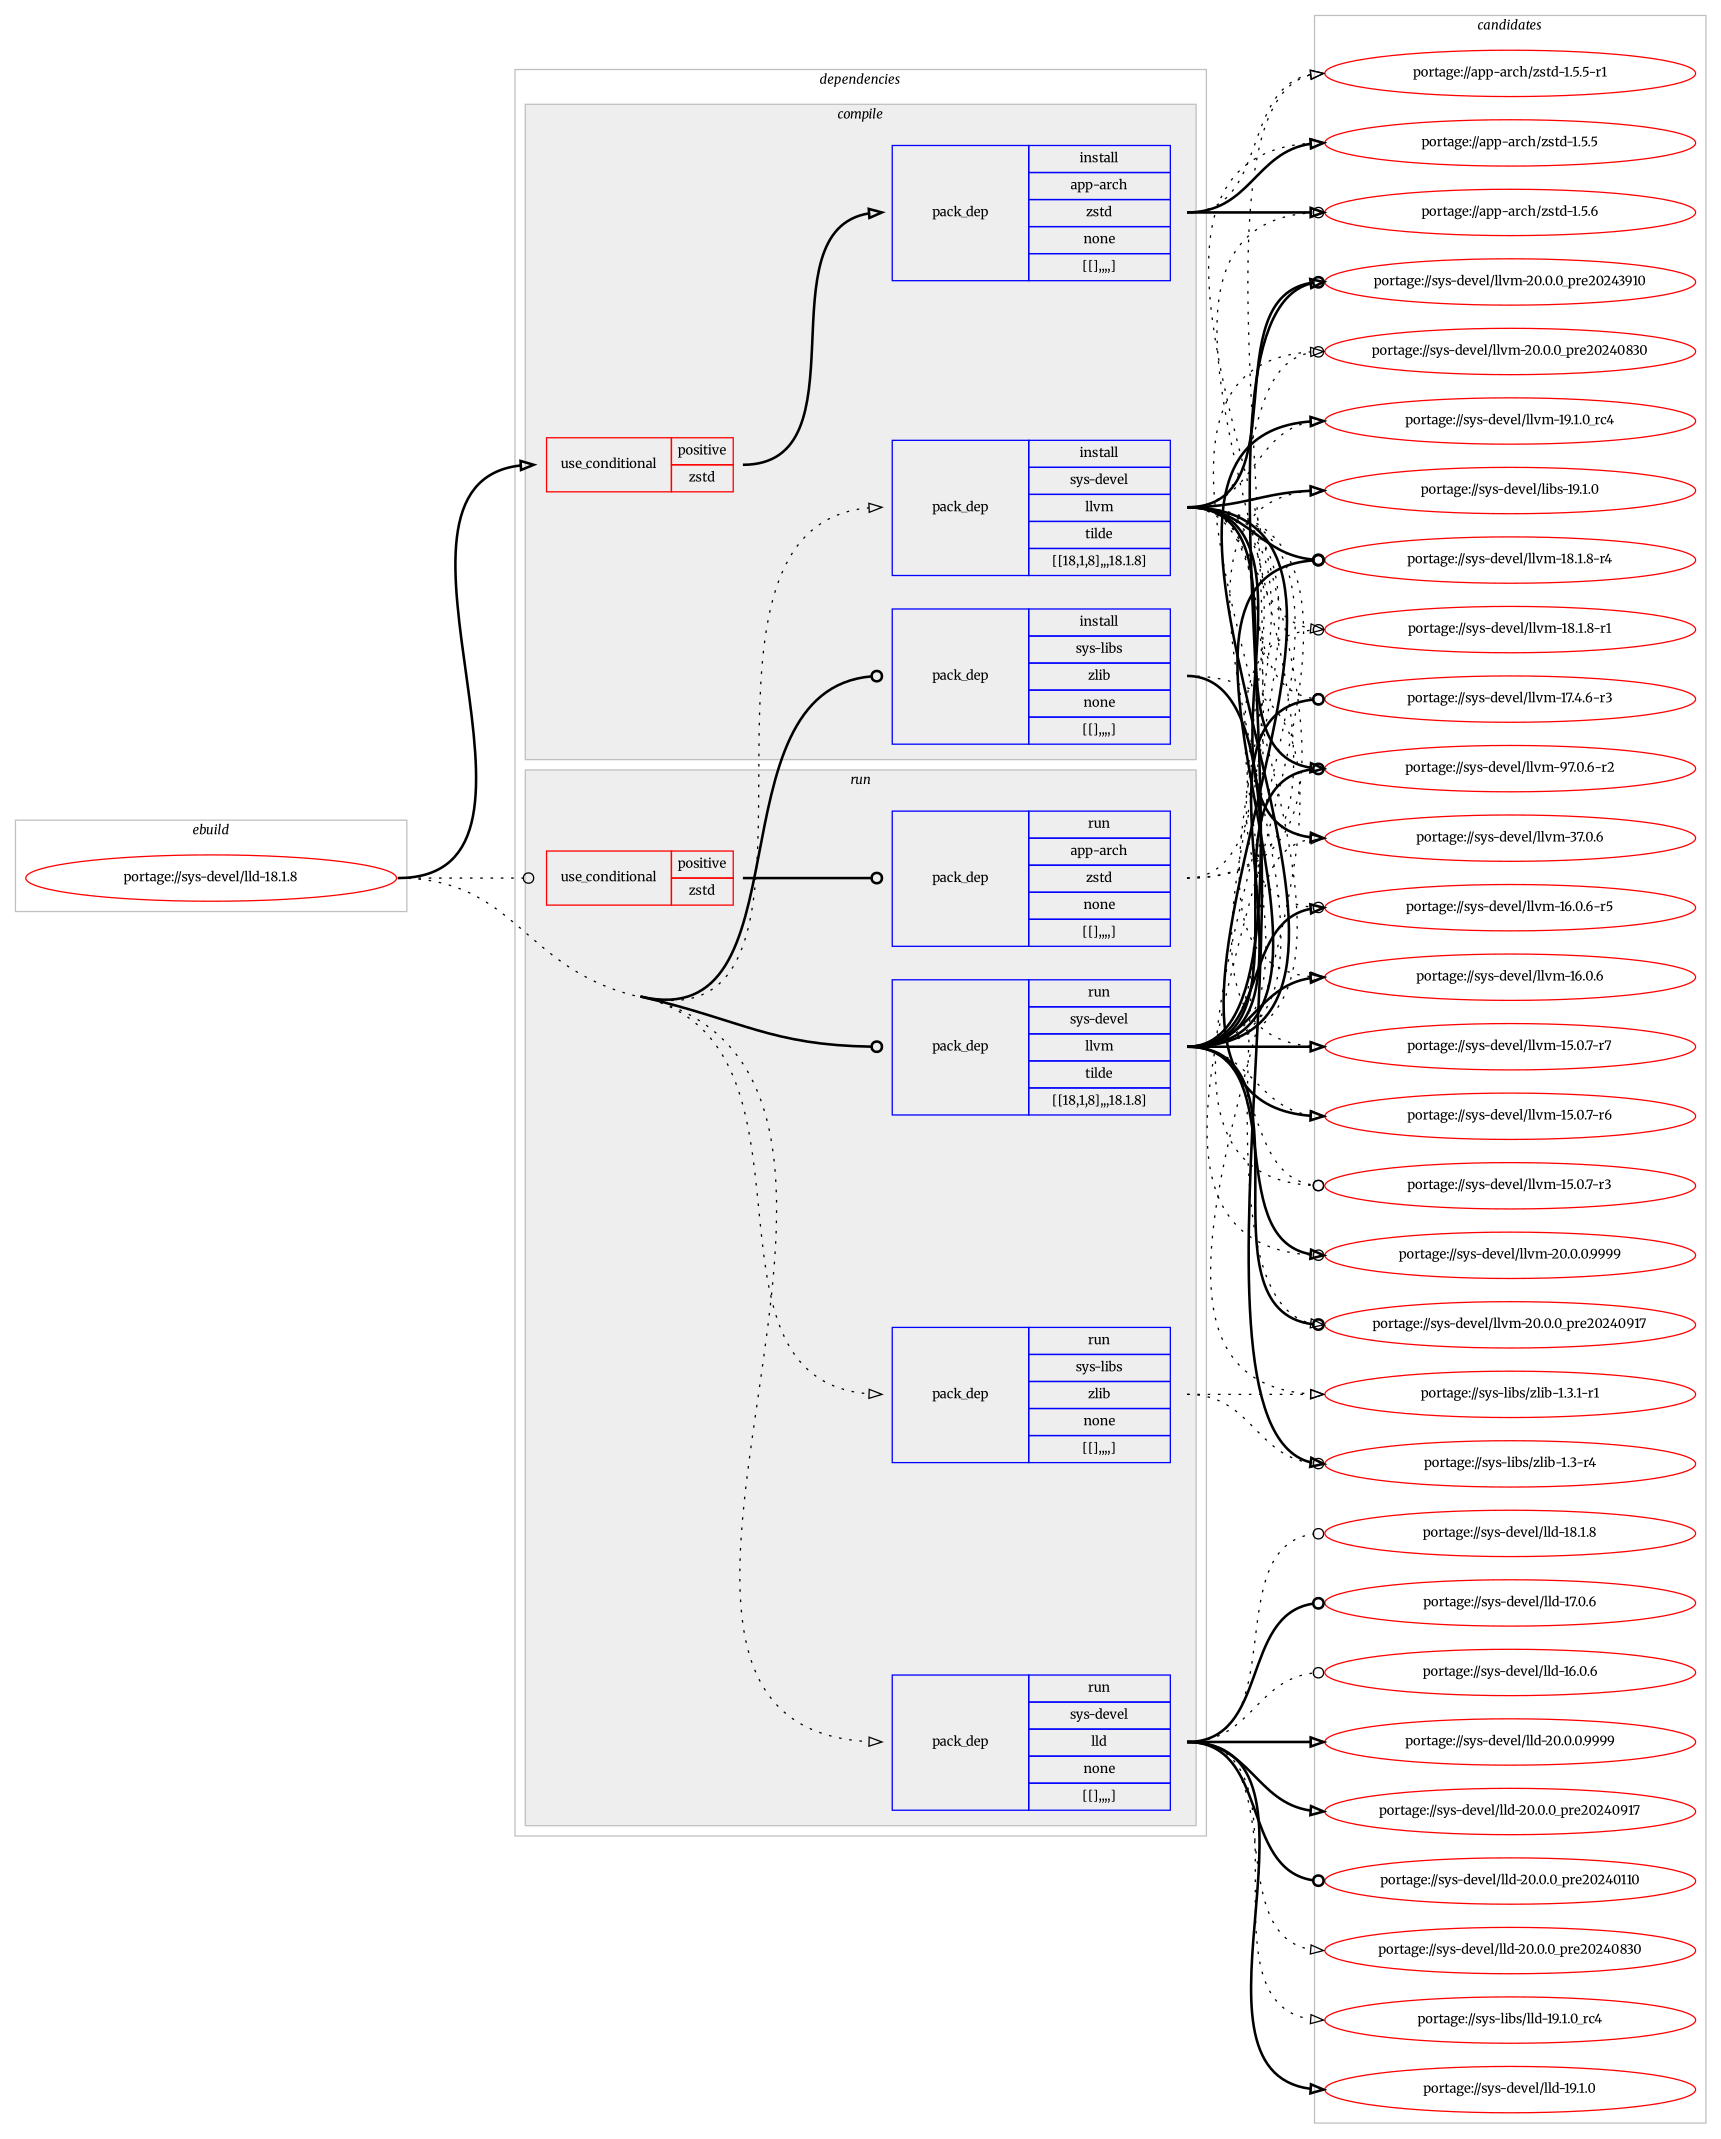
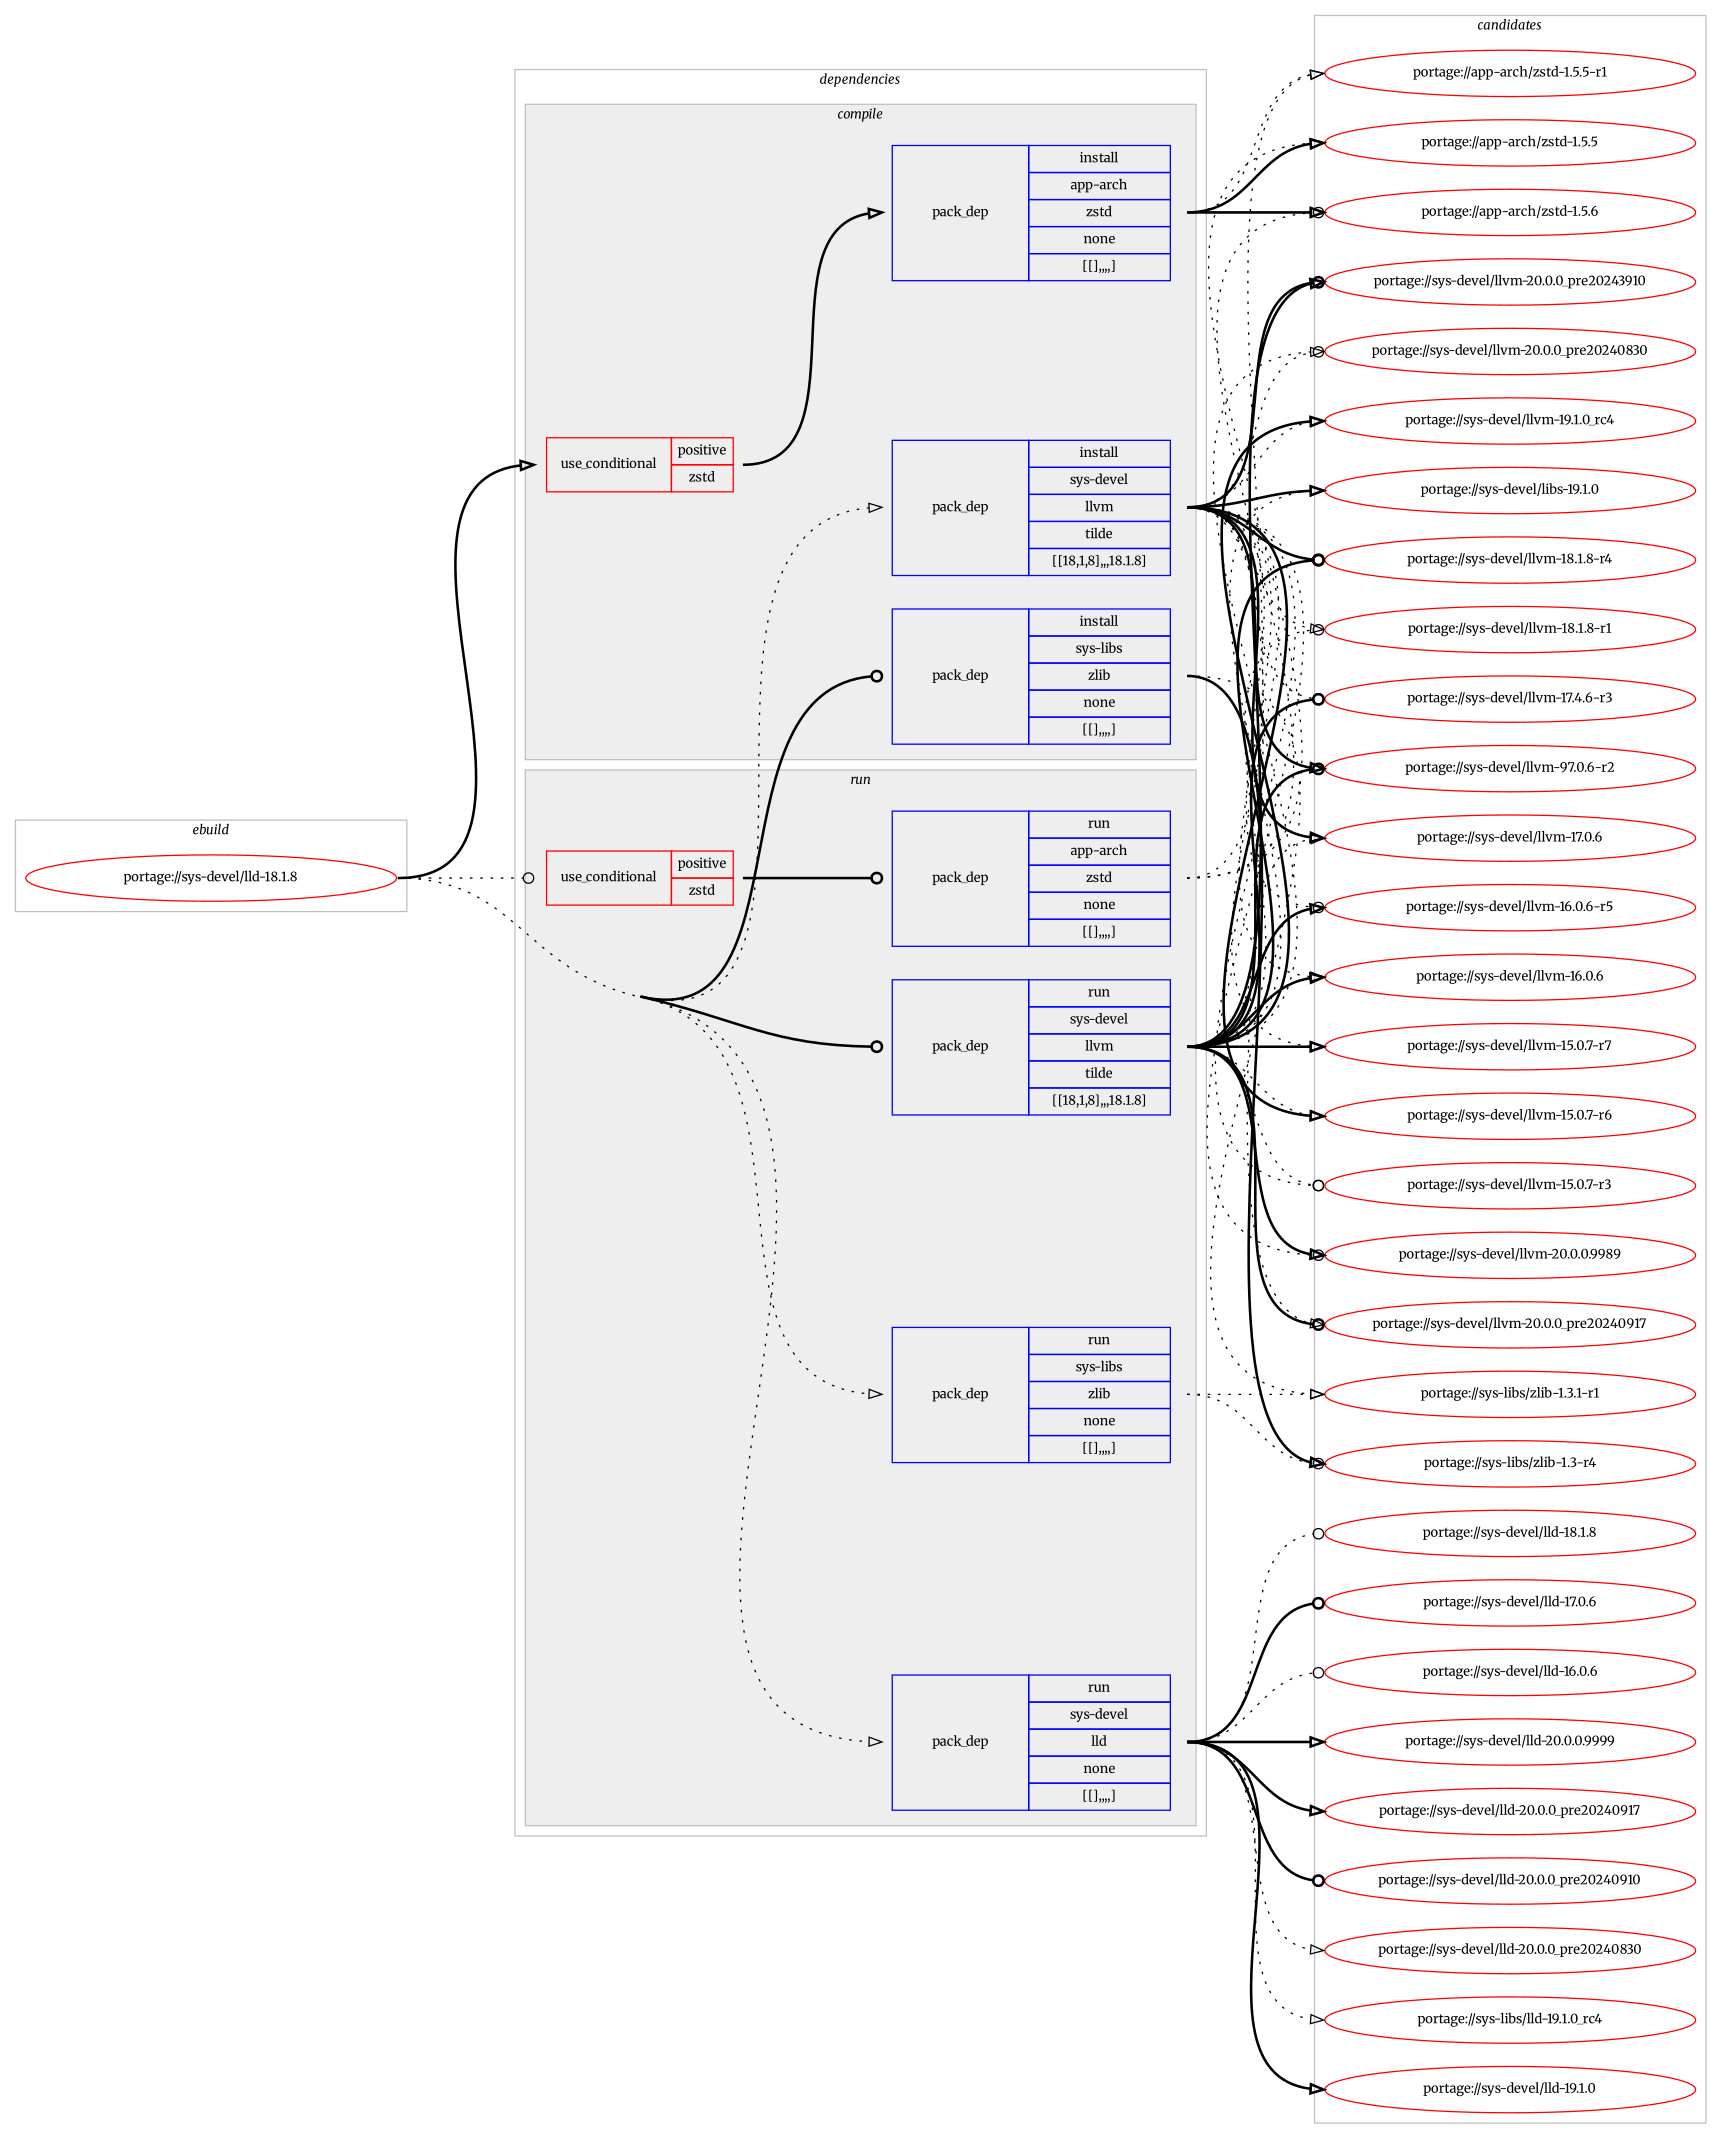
node "portage://sys-devel/llvm-37.0.6": label "portage://sys-devel/llvm-37.0.6" -> "portage://sys-devel/llvm-17.0.6"
node "portage://sys-devel/llvm-20.0.0.9999": label "portage://sys-devel/llvm-20.0.0.9999" -> "portage://sys-devel/llvm-20.0.0.9989"
node "portage://sys-devel/lld-20.0.0_pre20240110": label "portage://sys-devel/lld-20.0.0_pre20240110" -> "portage://sys-devel/lld-20.0.0_pre20240910"
